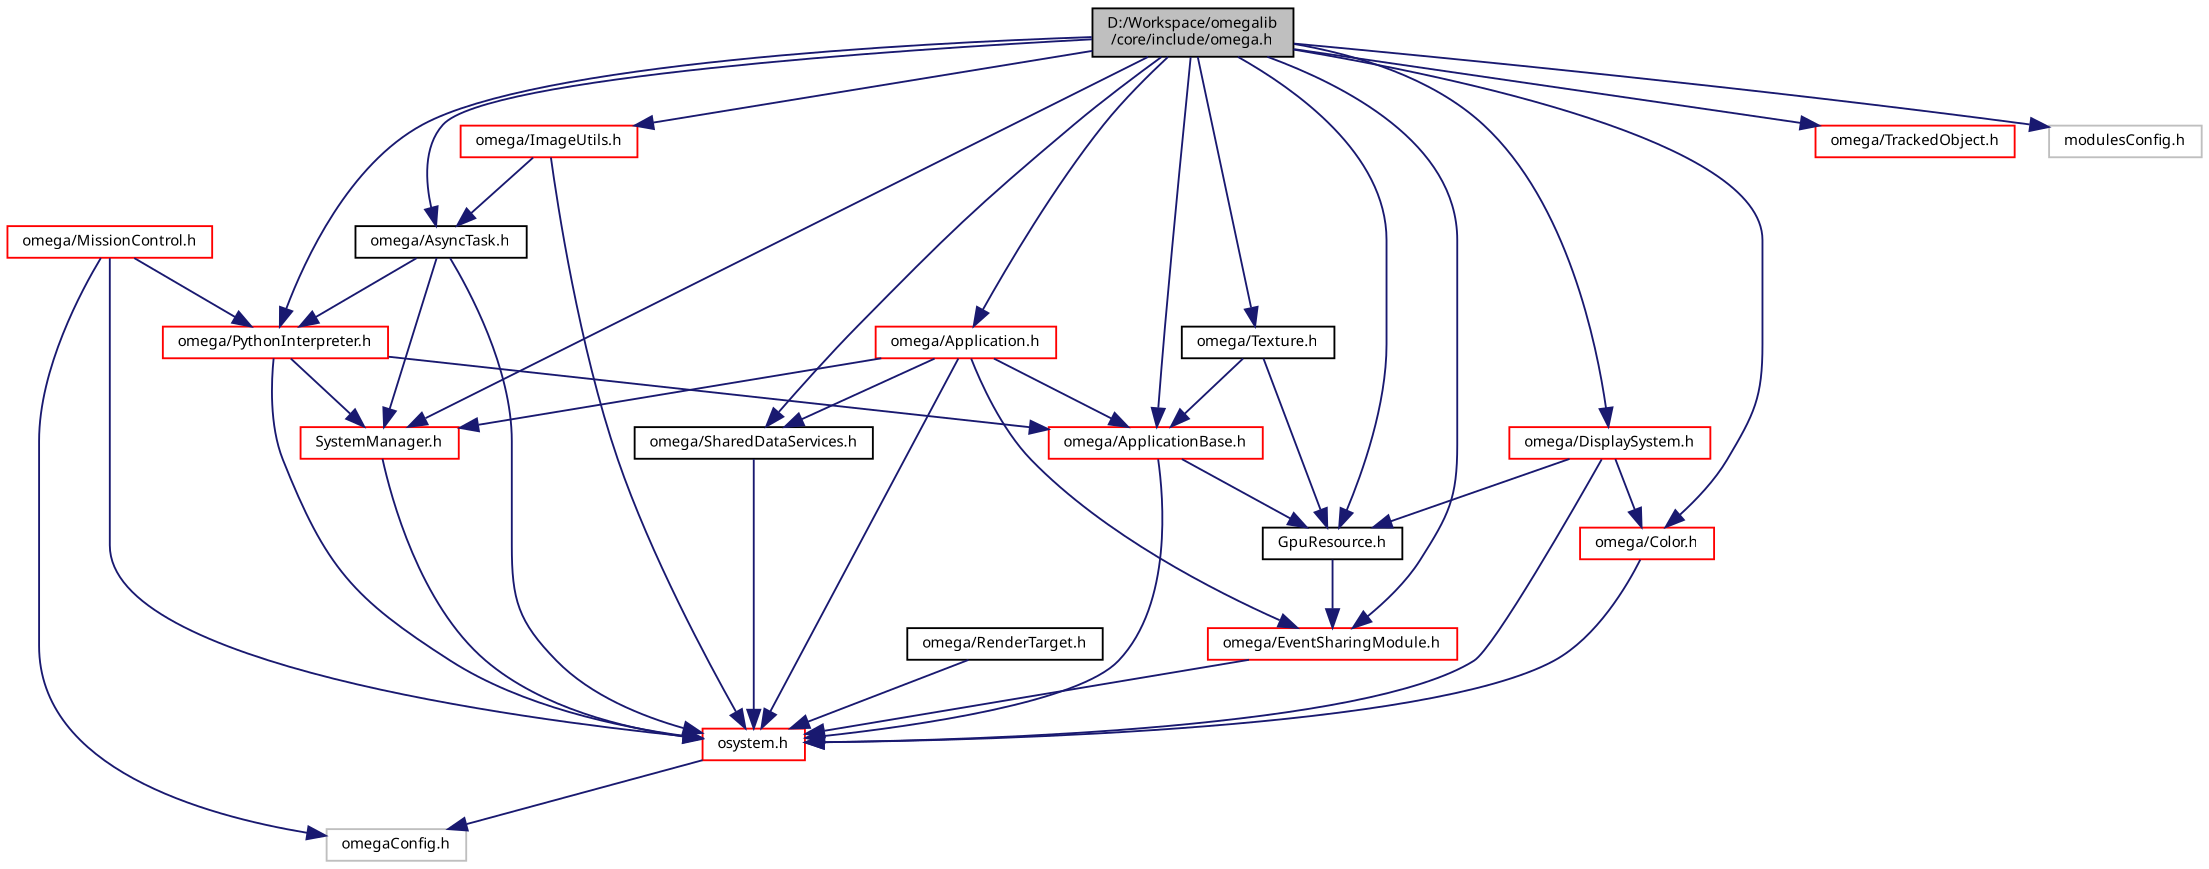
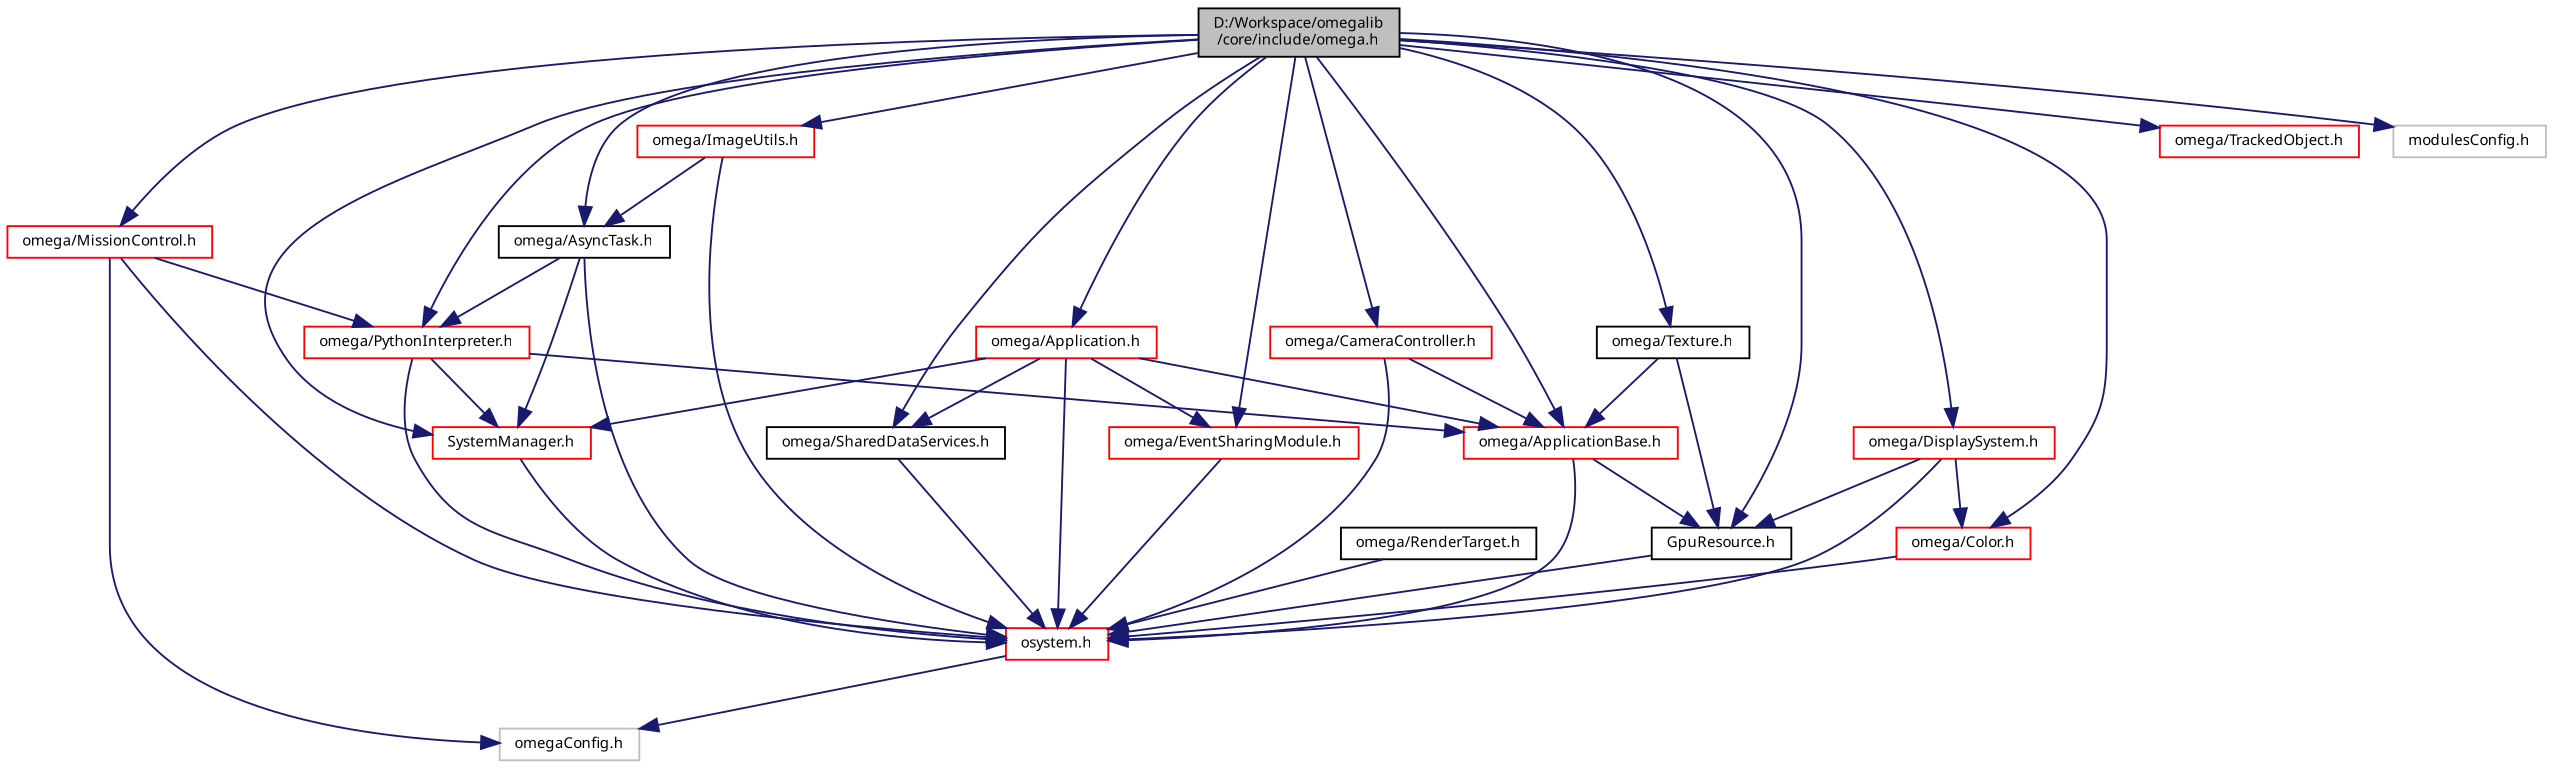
edge "D:/Workspace/omegalib /core/include/omega.h" -> "omega/MissionControl.h": added
node "omega/CameraController.h": added
edge "GpuResource.h" -> "omega/EventSharingModule.h": now "GpuResource.h" -> "osystem.h"
